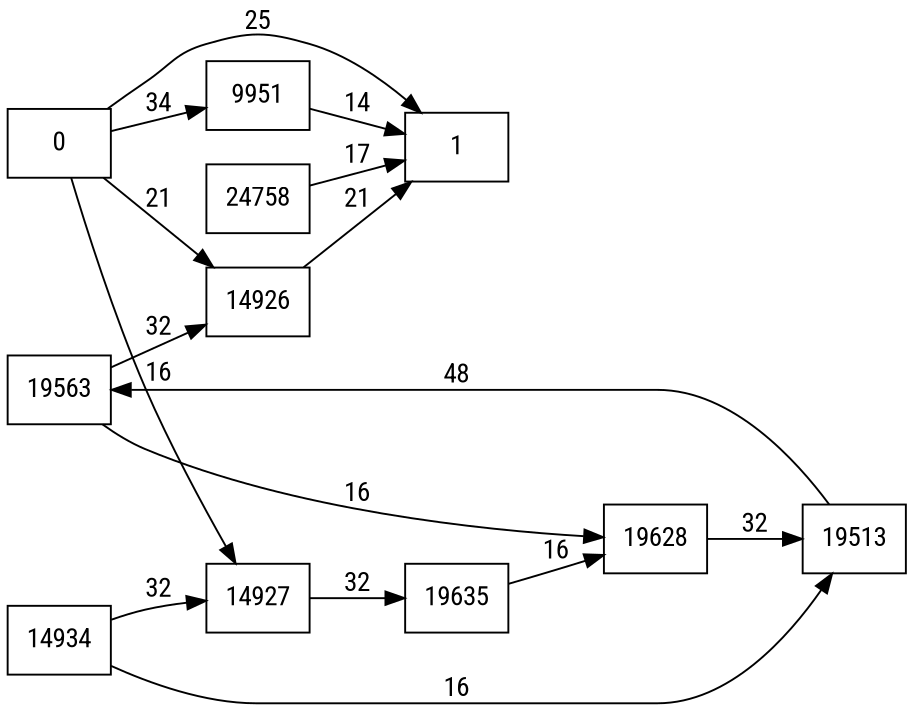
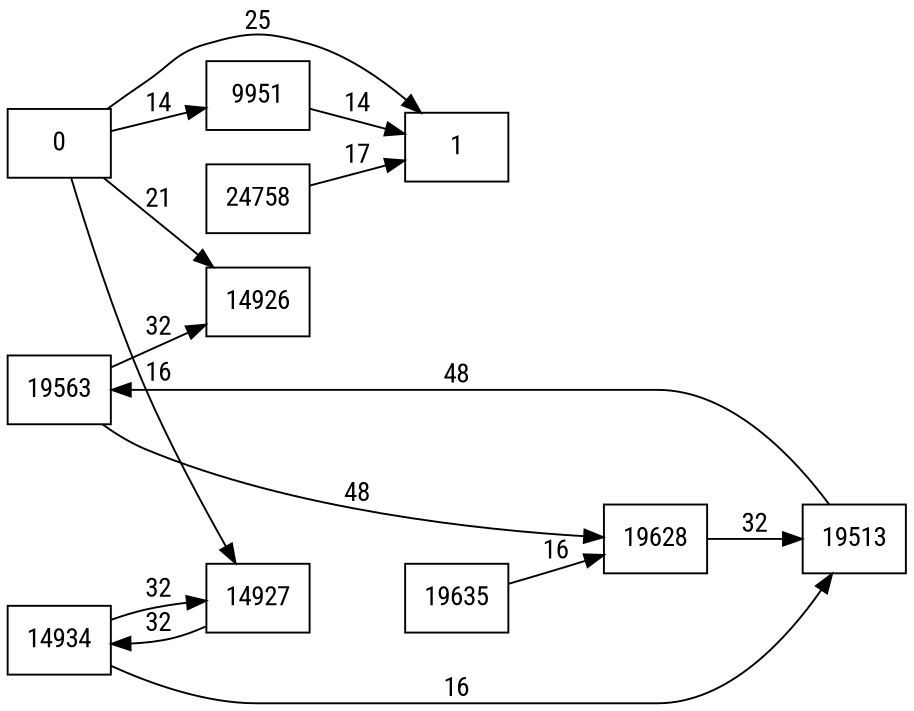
edge "0" -> "9951": label "34" -> "14"
edge "14926" -> "1": removed, label "21"
edge "19563" -> "19628": label "16" -> "48"
edge "14927" -> "19635": now "14927" -> "14934"
